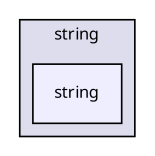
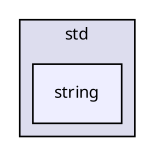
cluster "string": label "string" -> "std"
